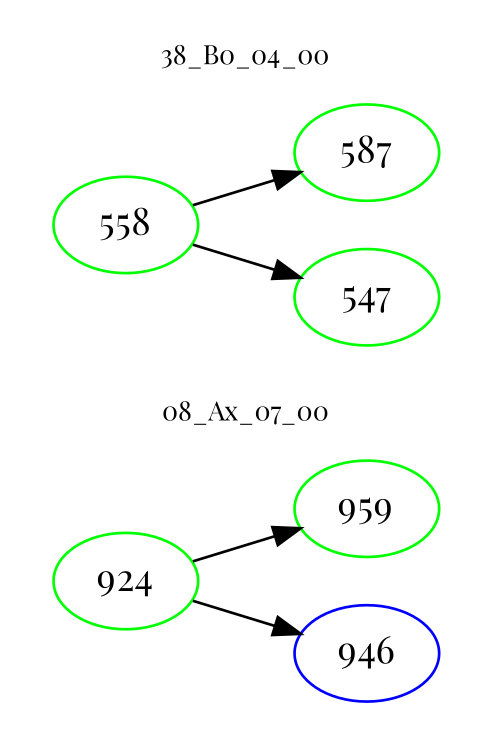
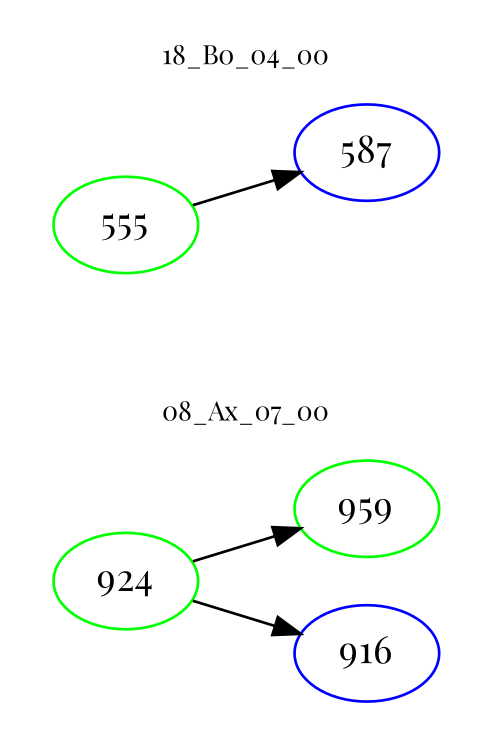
cluster "38_B0_04_00": label "38_B0_04_00" -> "18_B0_04_00"
node "587": color green -> blue
node "558": label "558" -> "555"
node "547": removed
node "946": label "946" -> "916"
